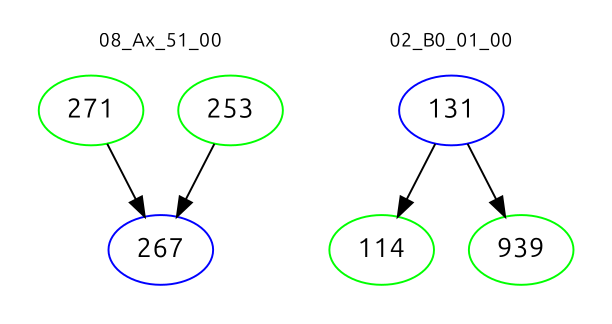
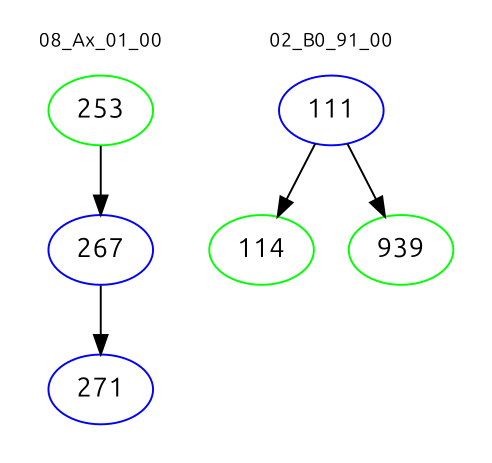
cluster "08_Ax_51_00": label "08_Ax_51_00" -> "08_Ax_01_00"
cluster "02_B0_01_00": label "02_B0_01_00" -> "02_B0_91_00"
node "271": color green -> blue
node "131": label "131" -> "111"
edge "271" -> "267": reversed
